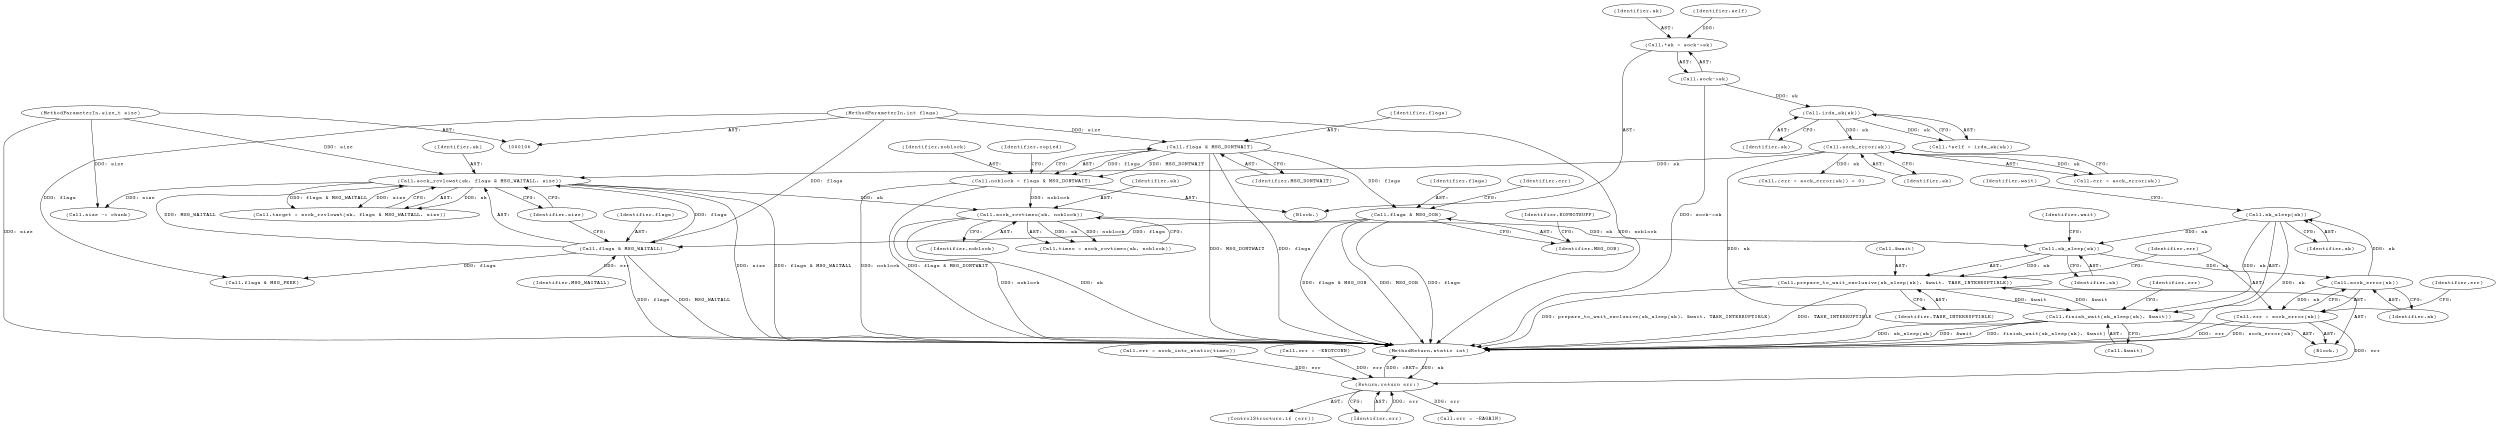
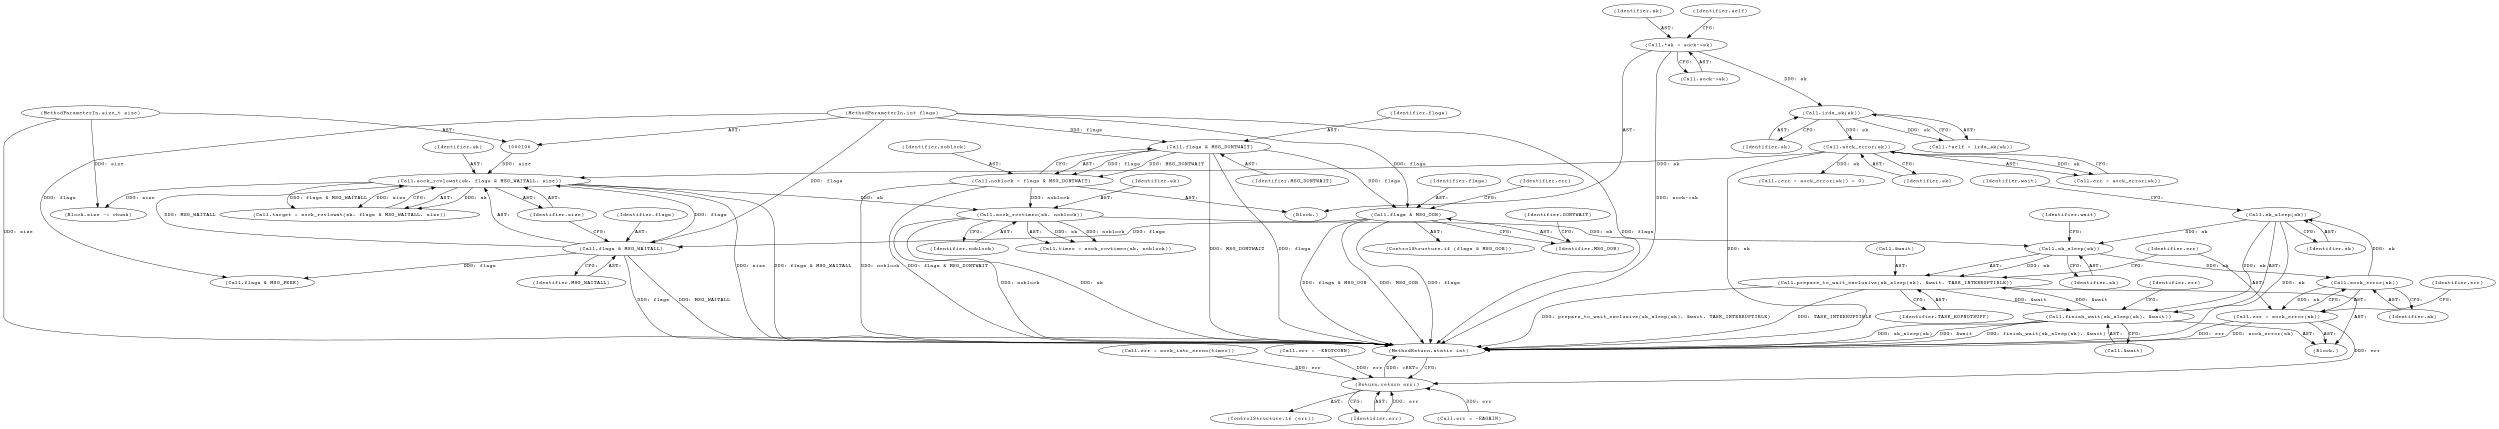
edge "(Identifier,self)" -> "(Call,*sk = sock->sk)": label "DDG: " -> "CFG: "
edge "(Call,*sk = sock->sk)" -> "(Call,sock->sk)": label "AST: " -> "CFG: "
edge "(Call,sock->sk)" -> "(Call,irda_sk(sk))": now "(Call,*sk = sock->sk)" -> "(Call,irda_sk(sk))"
edge "(MethodParameterIn,int flags)" -> "(Call,flags & MSG_OOB)": added, label "DDG: flags"
edge "(MethodParameterIn,int flags)" -> "(Call,flags & MSG_DONTWAIT)": label "DDG: size" -> "DDG: flags"
edge "(MethodParameterIn,size_t size)" -> "(Call,sock_rcvlowat(sk, flags & MSG_WAITALL, size))": now "1000106" -> "(Call,sock_rcvlowat(sk, flags & MSG_WAITALL, size))"
node "(Identifier,copied)": removed
edge "(Call,flags & MSG_DONTWAIT)" -> "(Identifier,MSG_DONTWAIT)": removed, label "CFG:"
edge "(Call,sock_rcvlowat(sk, flags & MSG_WAITALL, size))" -> "(Identifier,size)": label "CFG: " -> "AST: "
edge "(Identifier,size)" -> "(Call,sock_rcvlowat(sk, flags & MSG_WAITALL, size))": label "CFG: " -> "AST: "
node "(Call,size -= chunk)": label "(Call,size -= chunk)" -> "(Block,size -= chunk)"
node "(Identifier,EOPNOTSUPP)": label "(Identifier,EOPNOTSUPP)" -> "(Identifier,DONTWAIT)"
edge "(Call,timeo = sock_rcvtimeo(sk, noblock))" -> "(Call,sock_rcvtimeo(sk, noblock))": removed, label "CFG:"
edge "(MethodParameterIn,int flags)" -> "(MethodReturn,static int)": label "DDG: noblock" -> "DDG: flags"
node "(ControlStructure,if (flags & MSG_OOB))": added
edge "(Call,flags & MSG_WAITALL)" -> "(Identifier,MSG_WAITALL)": added, label "CFG:"
edge "(Identifier,MSG_WAITALL)" -> "(Call,flags & MSG_WAITALL)": label "DDG: err" -> "AST: "
edge "(Call,sock->sk)" -> "(MethodReturn,static int)": now "(Call,*sk = sock->sk)" -> "(MethodReturn,static int)"
node "(Identifier,TASK_INTERRUPTIBLE)": label "(Identifier,TASK_INTERRUPTIBLE)" -> "(Identifier,TASK_EOPNOTSUPP)"
node "(Call,err = sock_intr_static(timeo))": label "(Call,err = sock_intr_static(timeo))" -> "(Call,err = sock_intr_errno(timeo))"
edge "(MethodReturn,static int)" -> "(Return,return err;)": label "DDG: sk" -> "CFG: "
edge "(Return,return err;)" -> "(Call,err = -EAGAIN)": reversed
